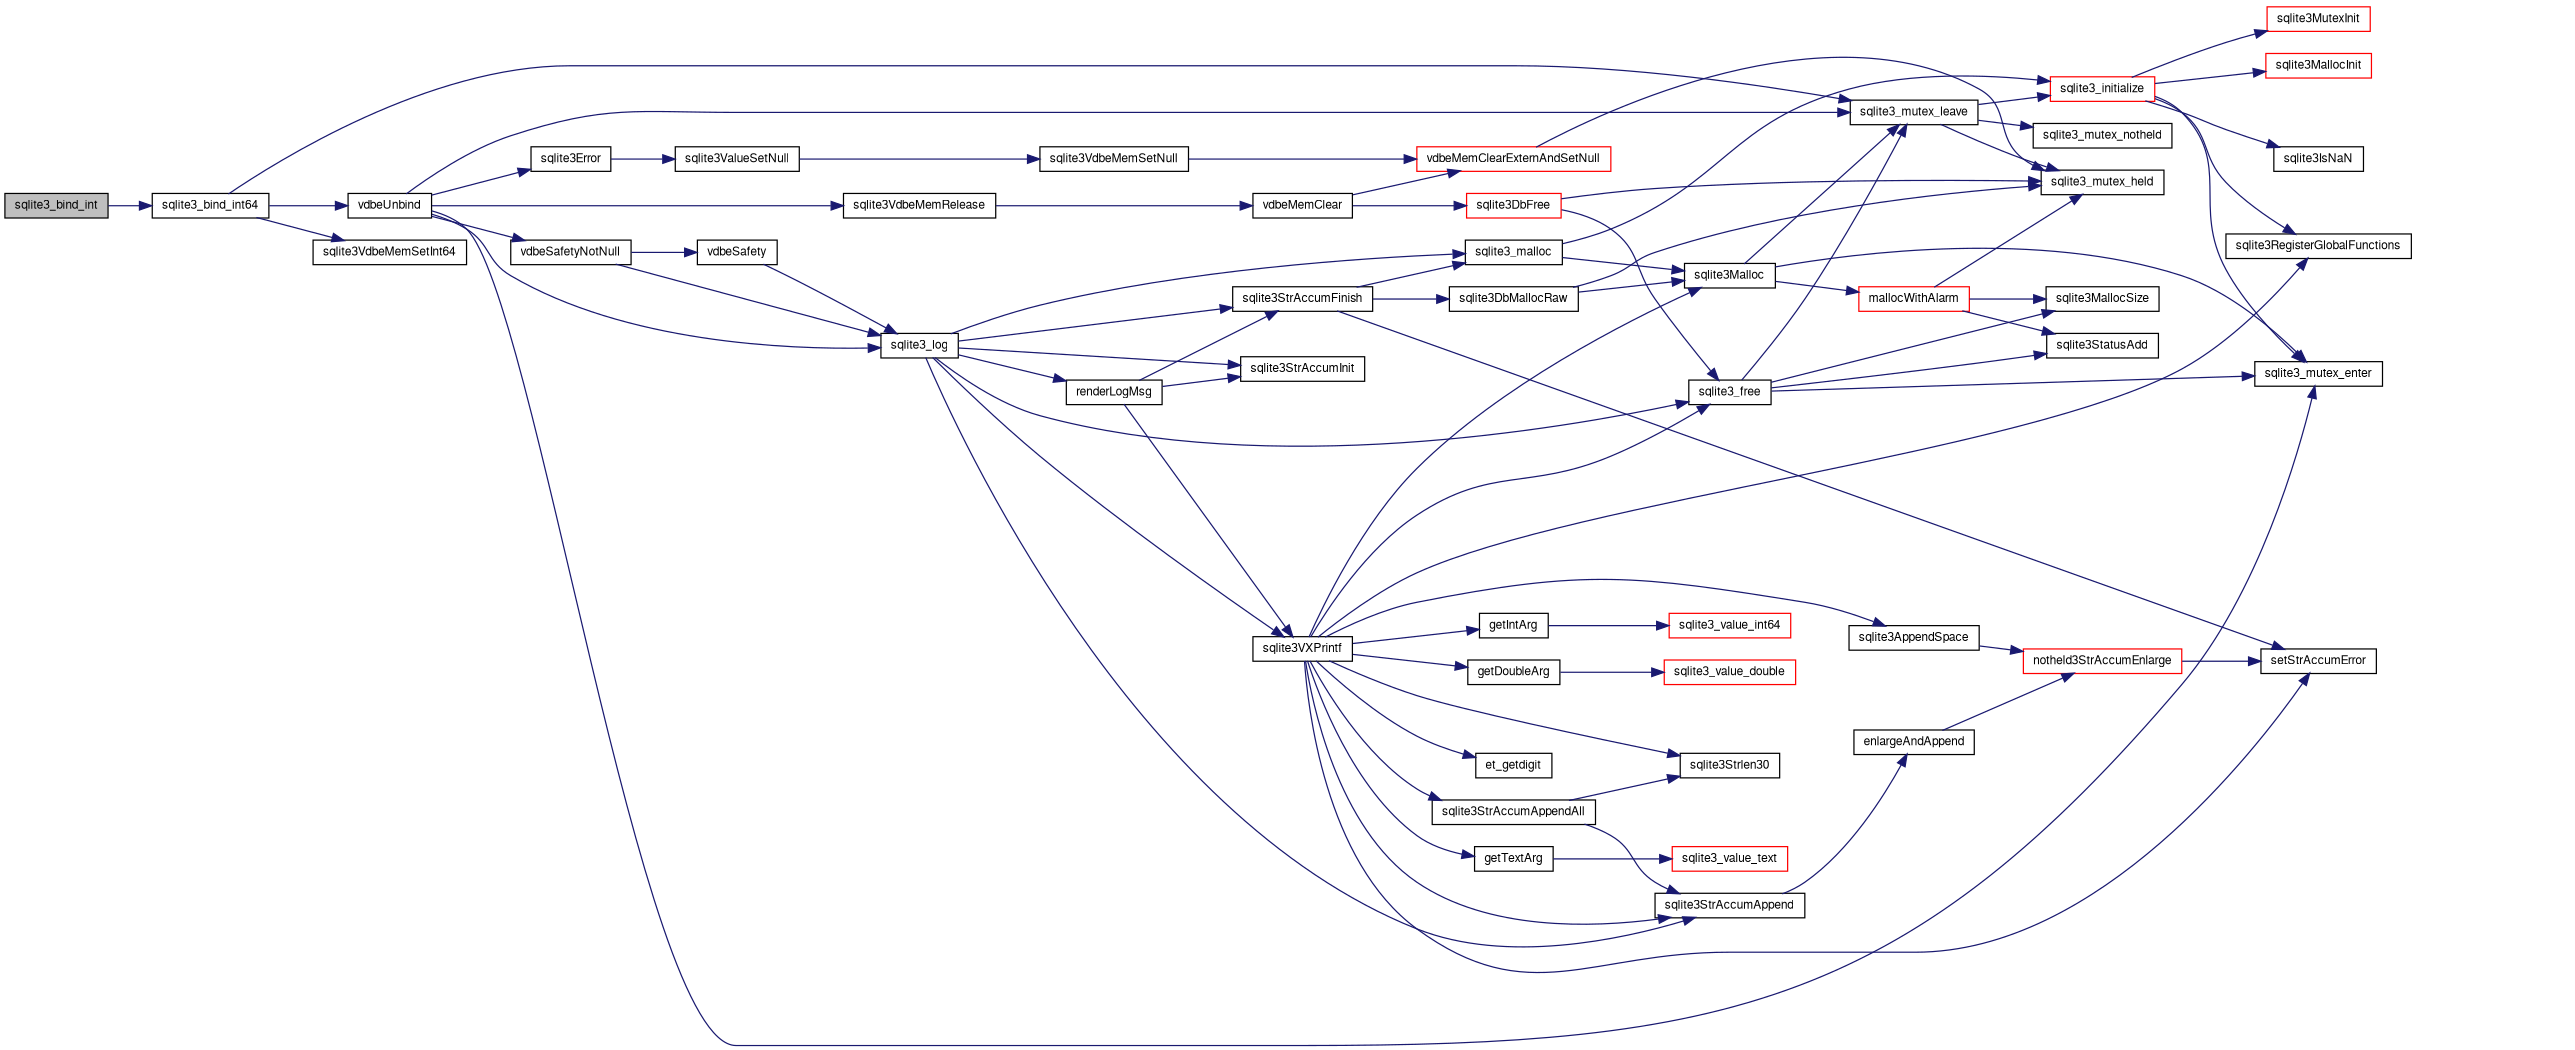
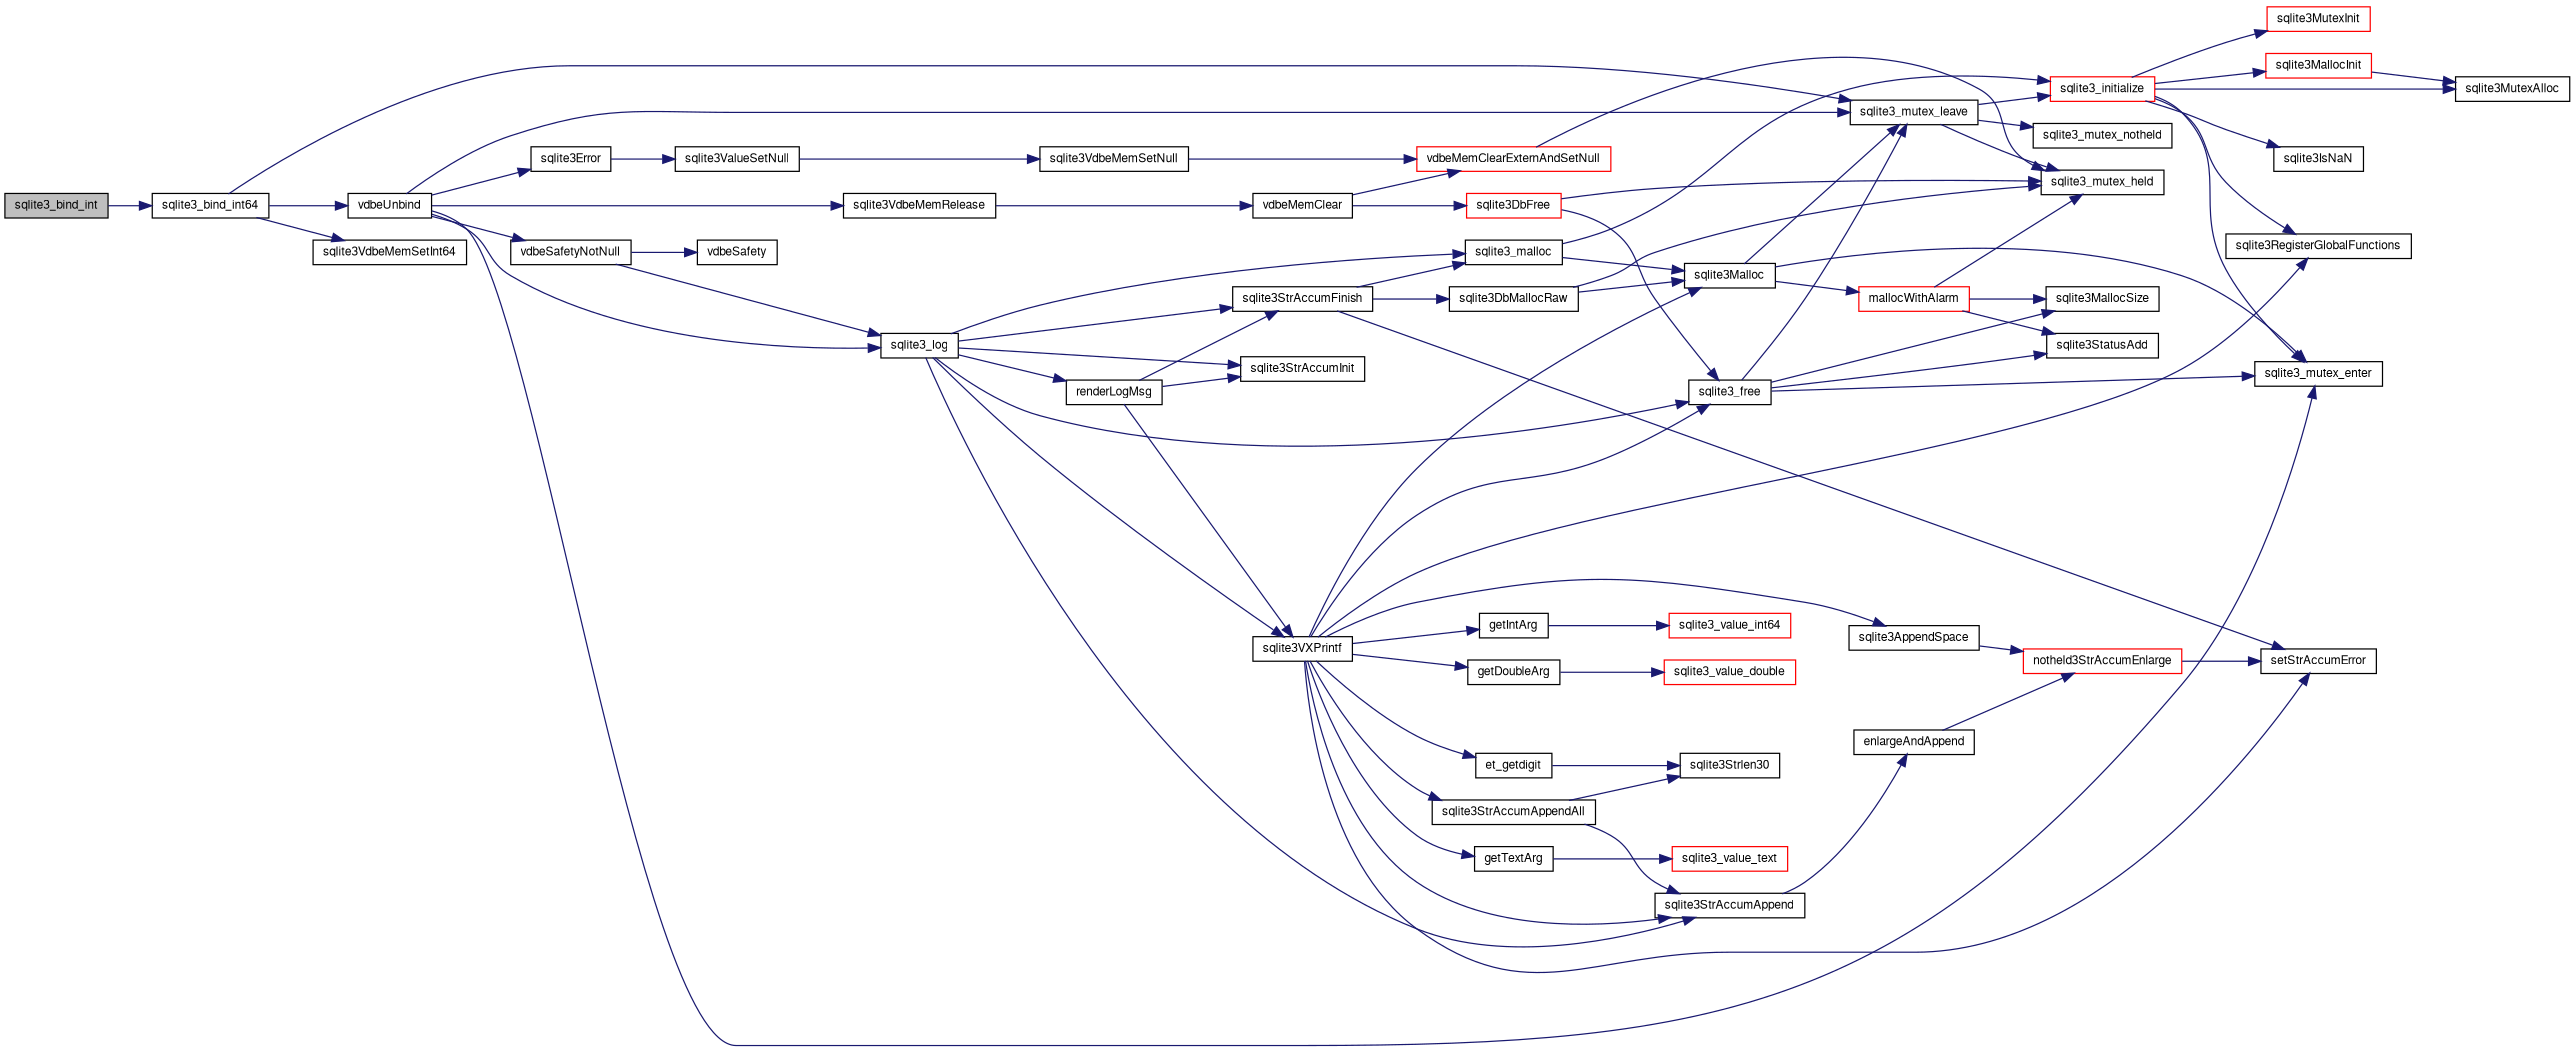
node "sqlite3MutexAlloc": added
edge "vdbeSafety" -> "sqlite3_log": removed
edge "sqlite3VXPrintf" -> "sqlite3Strlen30": now "et_getdigit" -> "sqlite3Strlen30"
